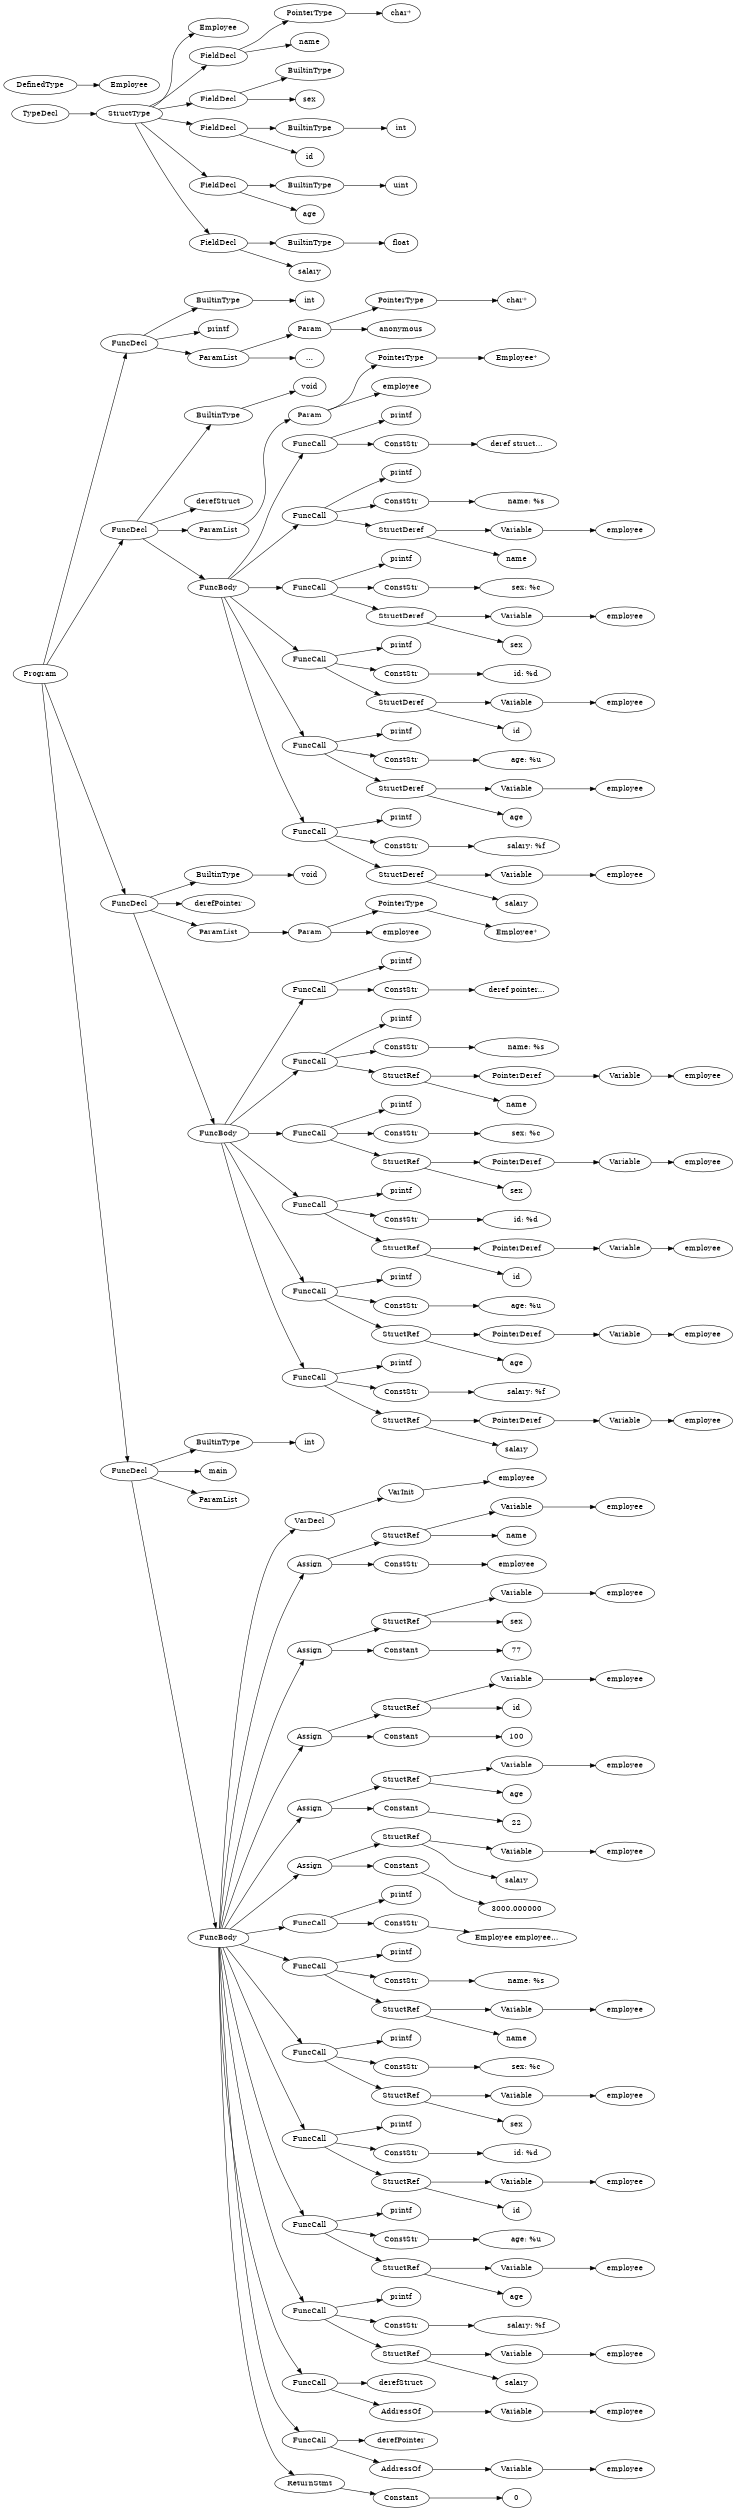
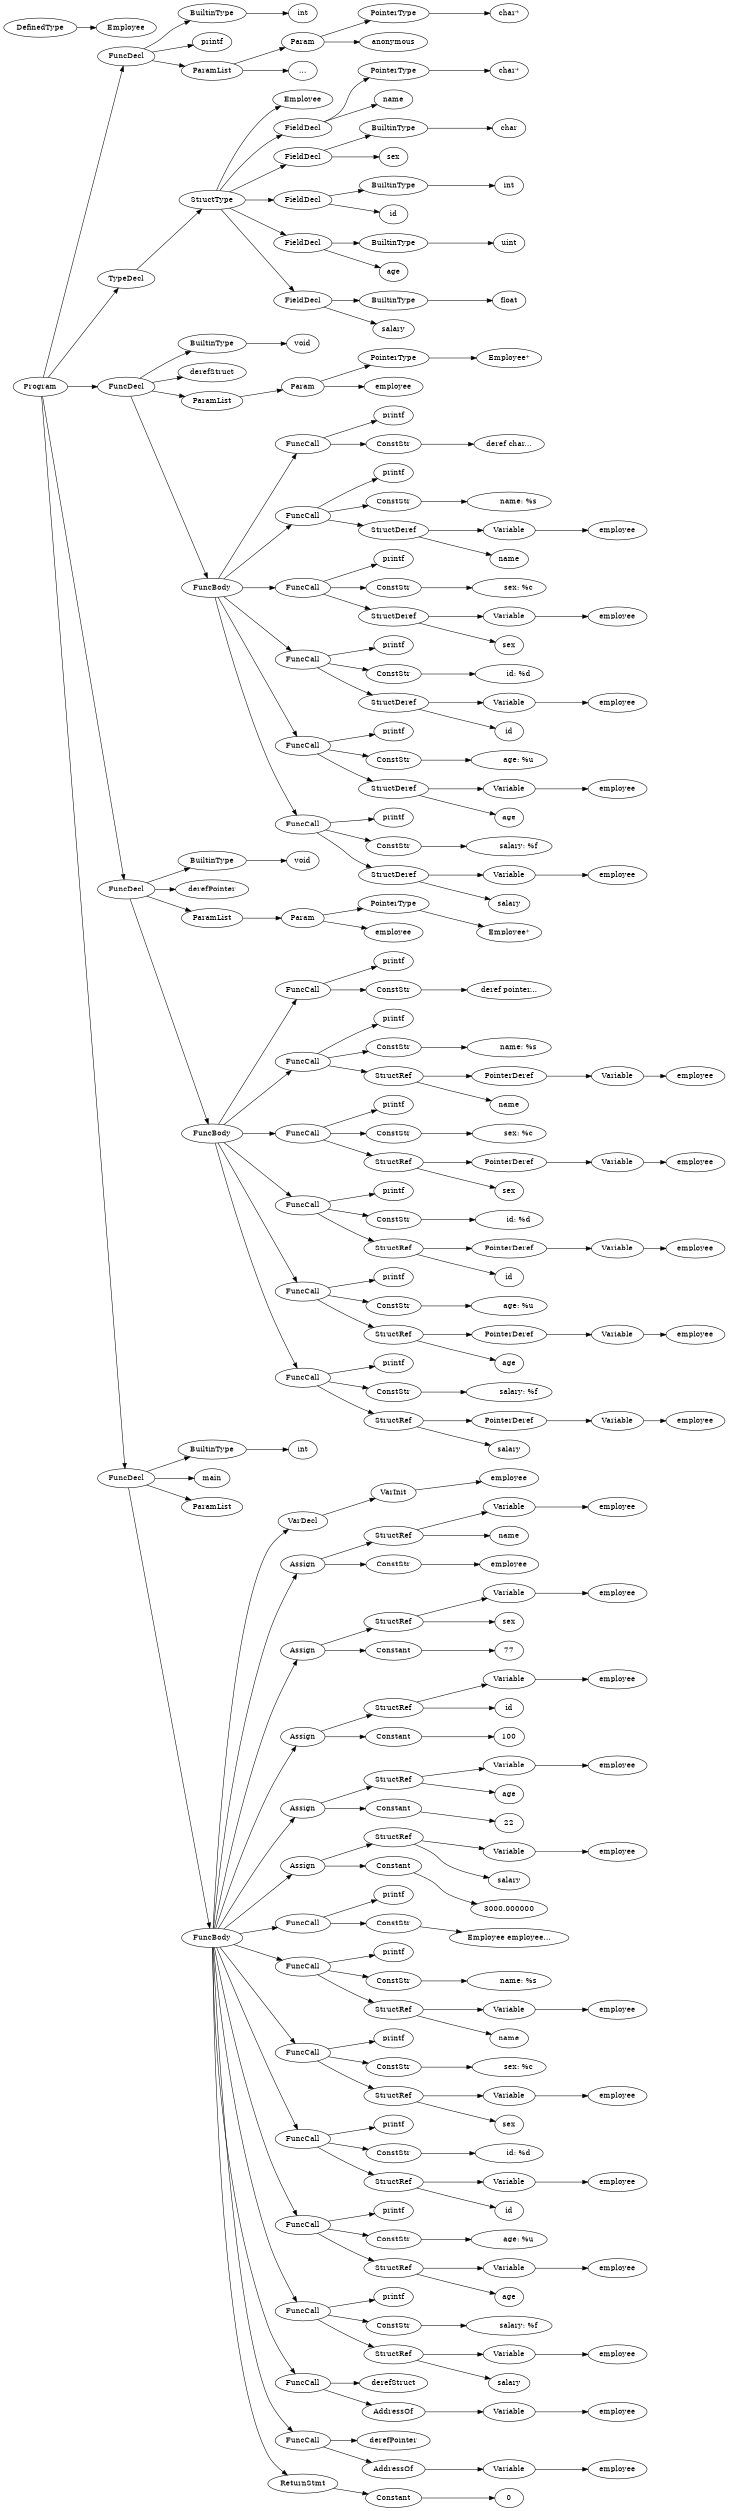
node "char": added
edge "Program" -> "TypeDecl": added
node "deref struct...": label "deref struct..." -> "deref char..."
